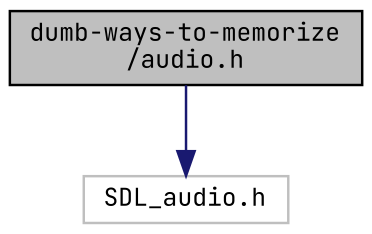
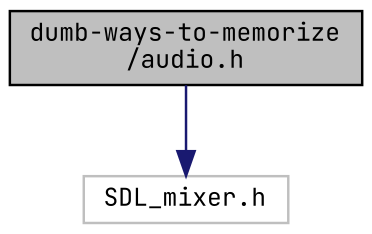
node "SDL_audio.h": label "SDL_audio.h" -> "SDL_mixer.h"
